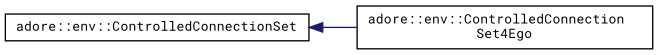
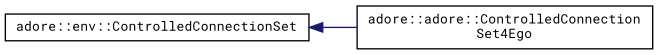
node "adore::env::ControlledConnection Set4Ego": label "adore::env::ControlledConnection Set4Ego" -> "adore::adore::ControlledConnection Set4Ego"
